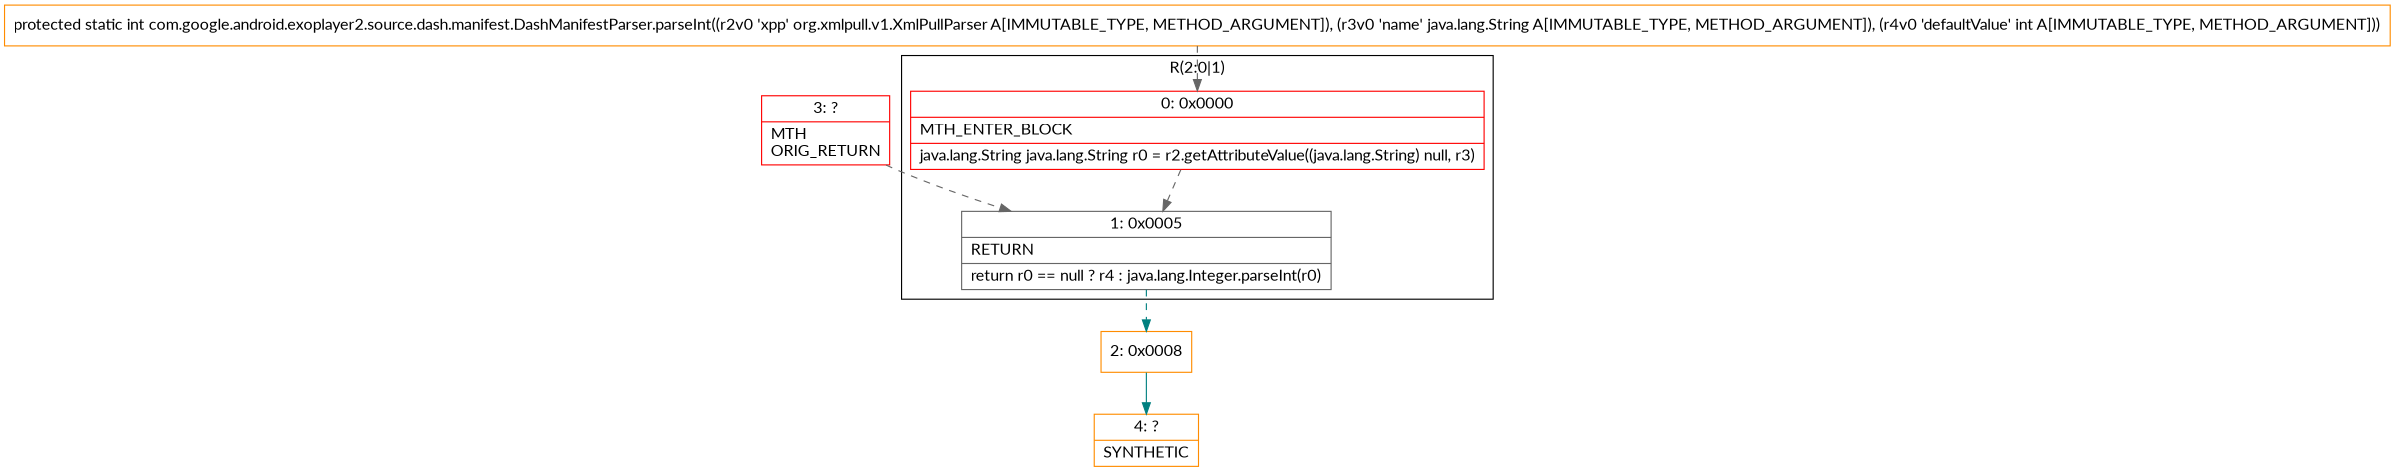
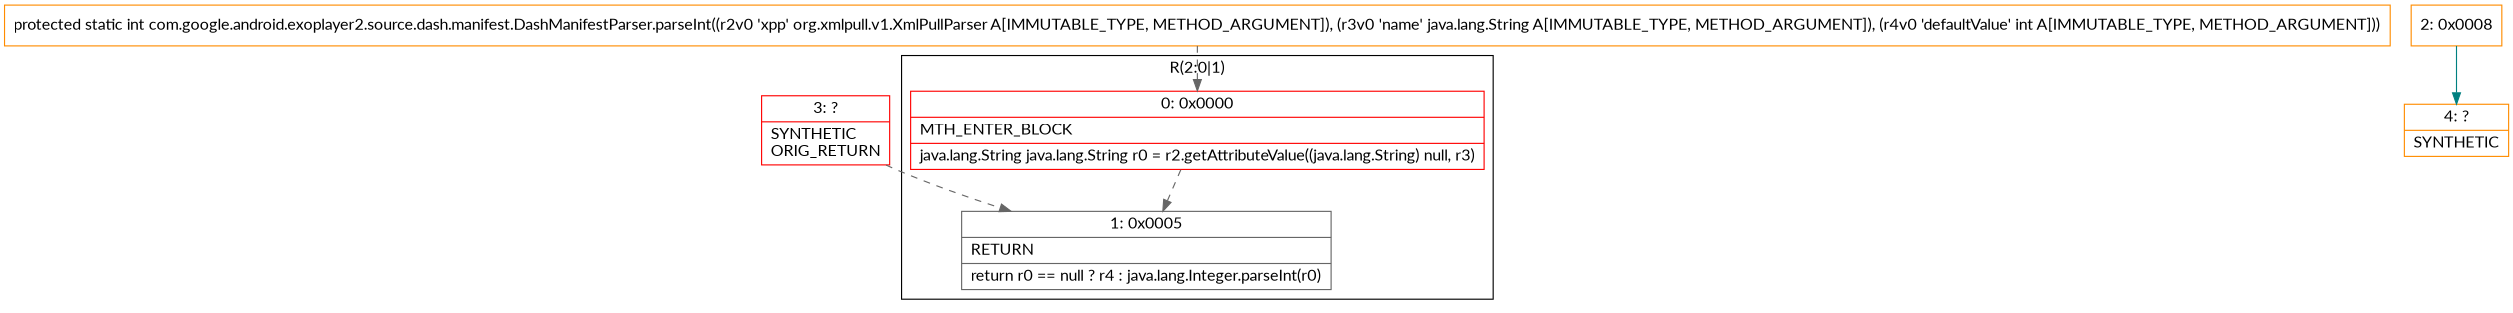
node "3: ?": text "MTH" -> "SYNTHETIC"
edge "1: 0x0005" -> "2: 0x0008": removed
